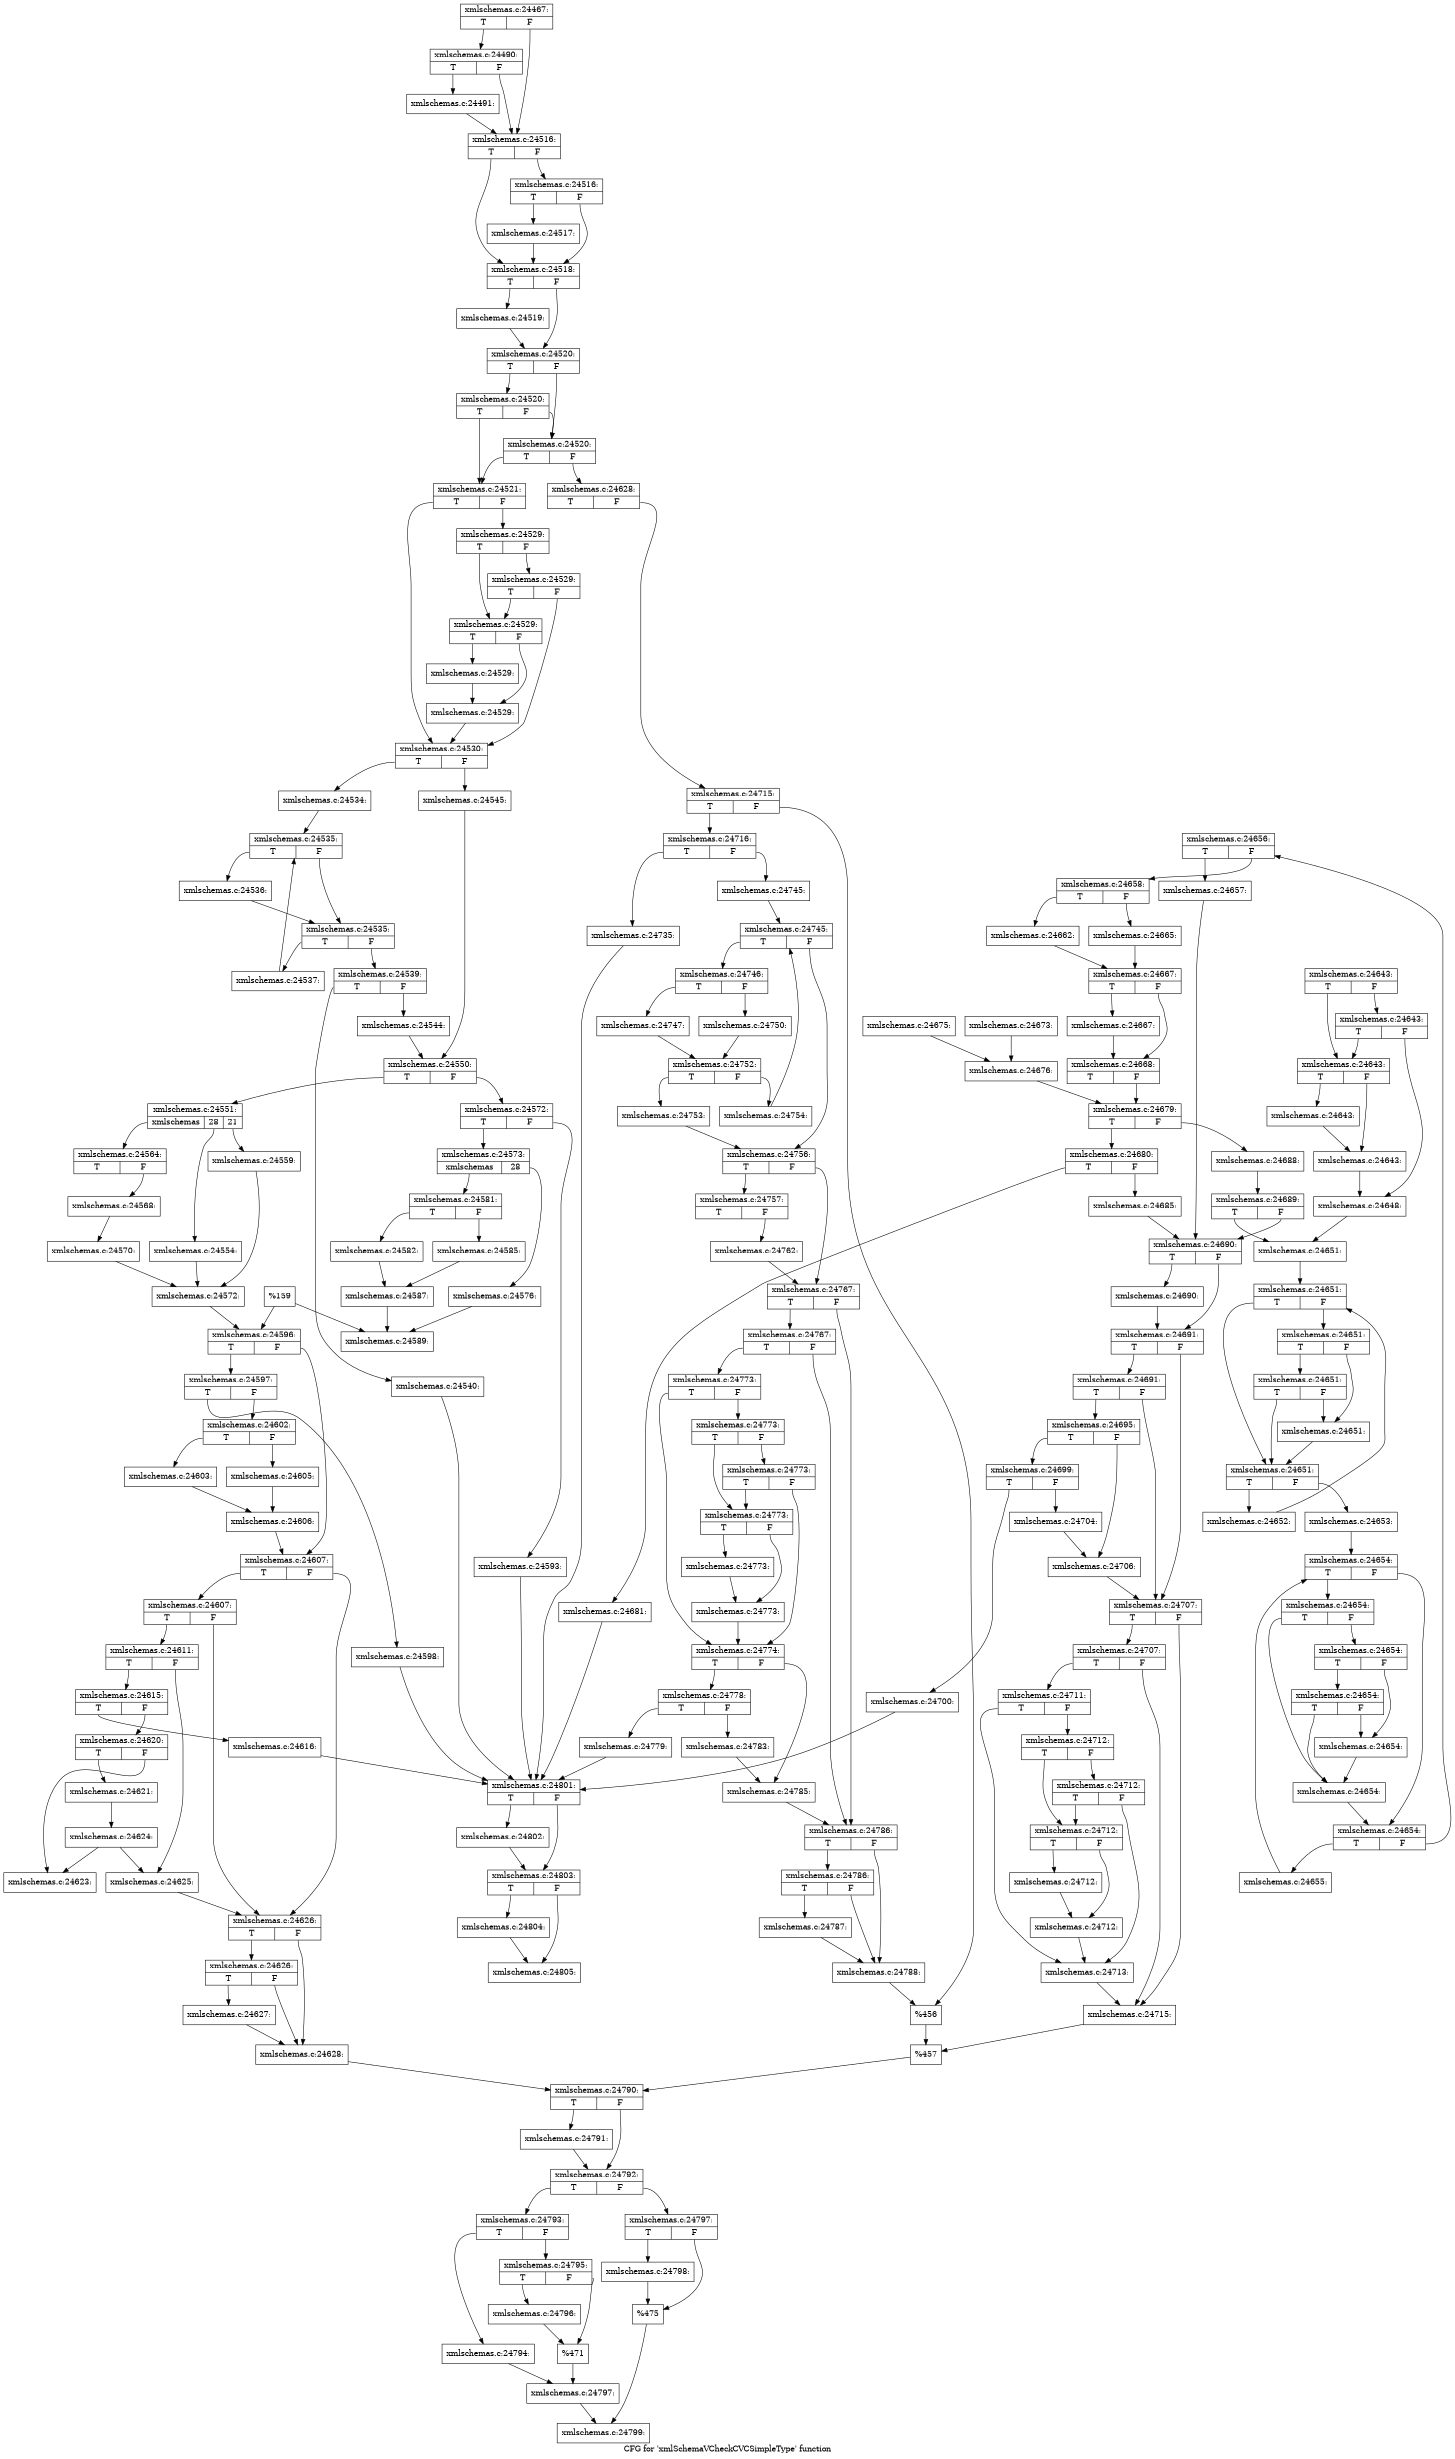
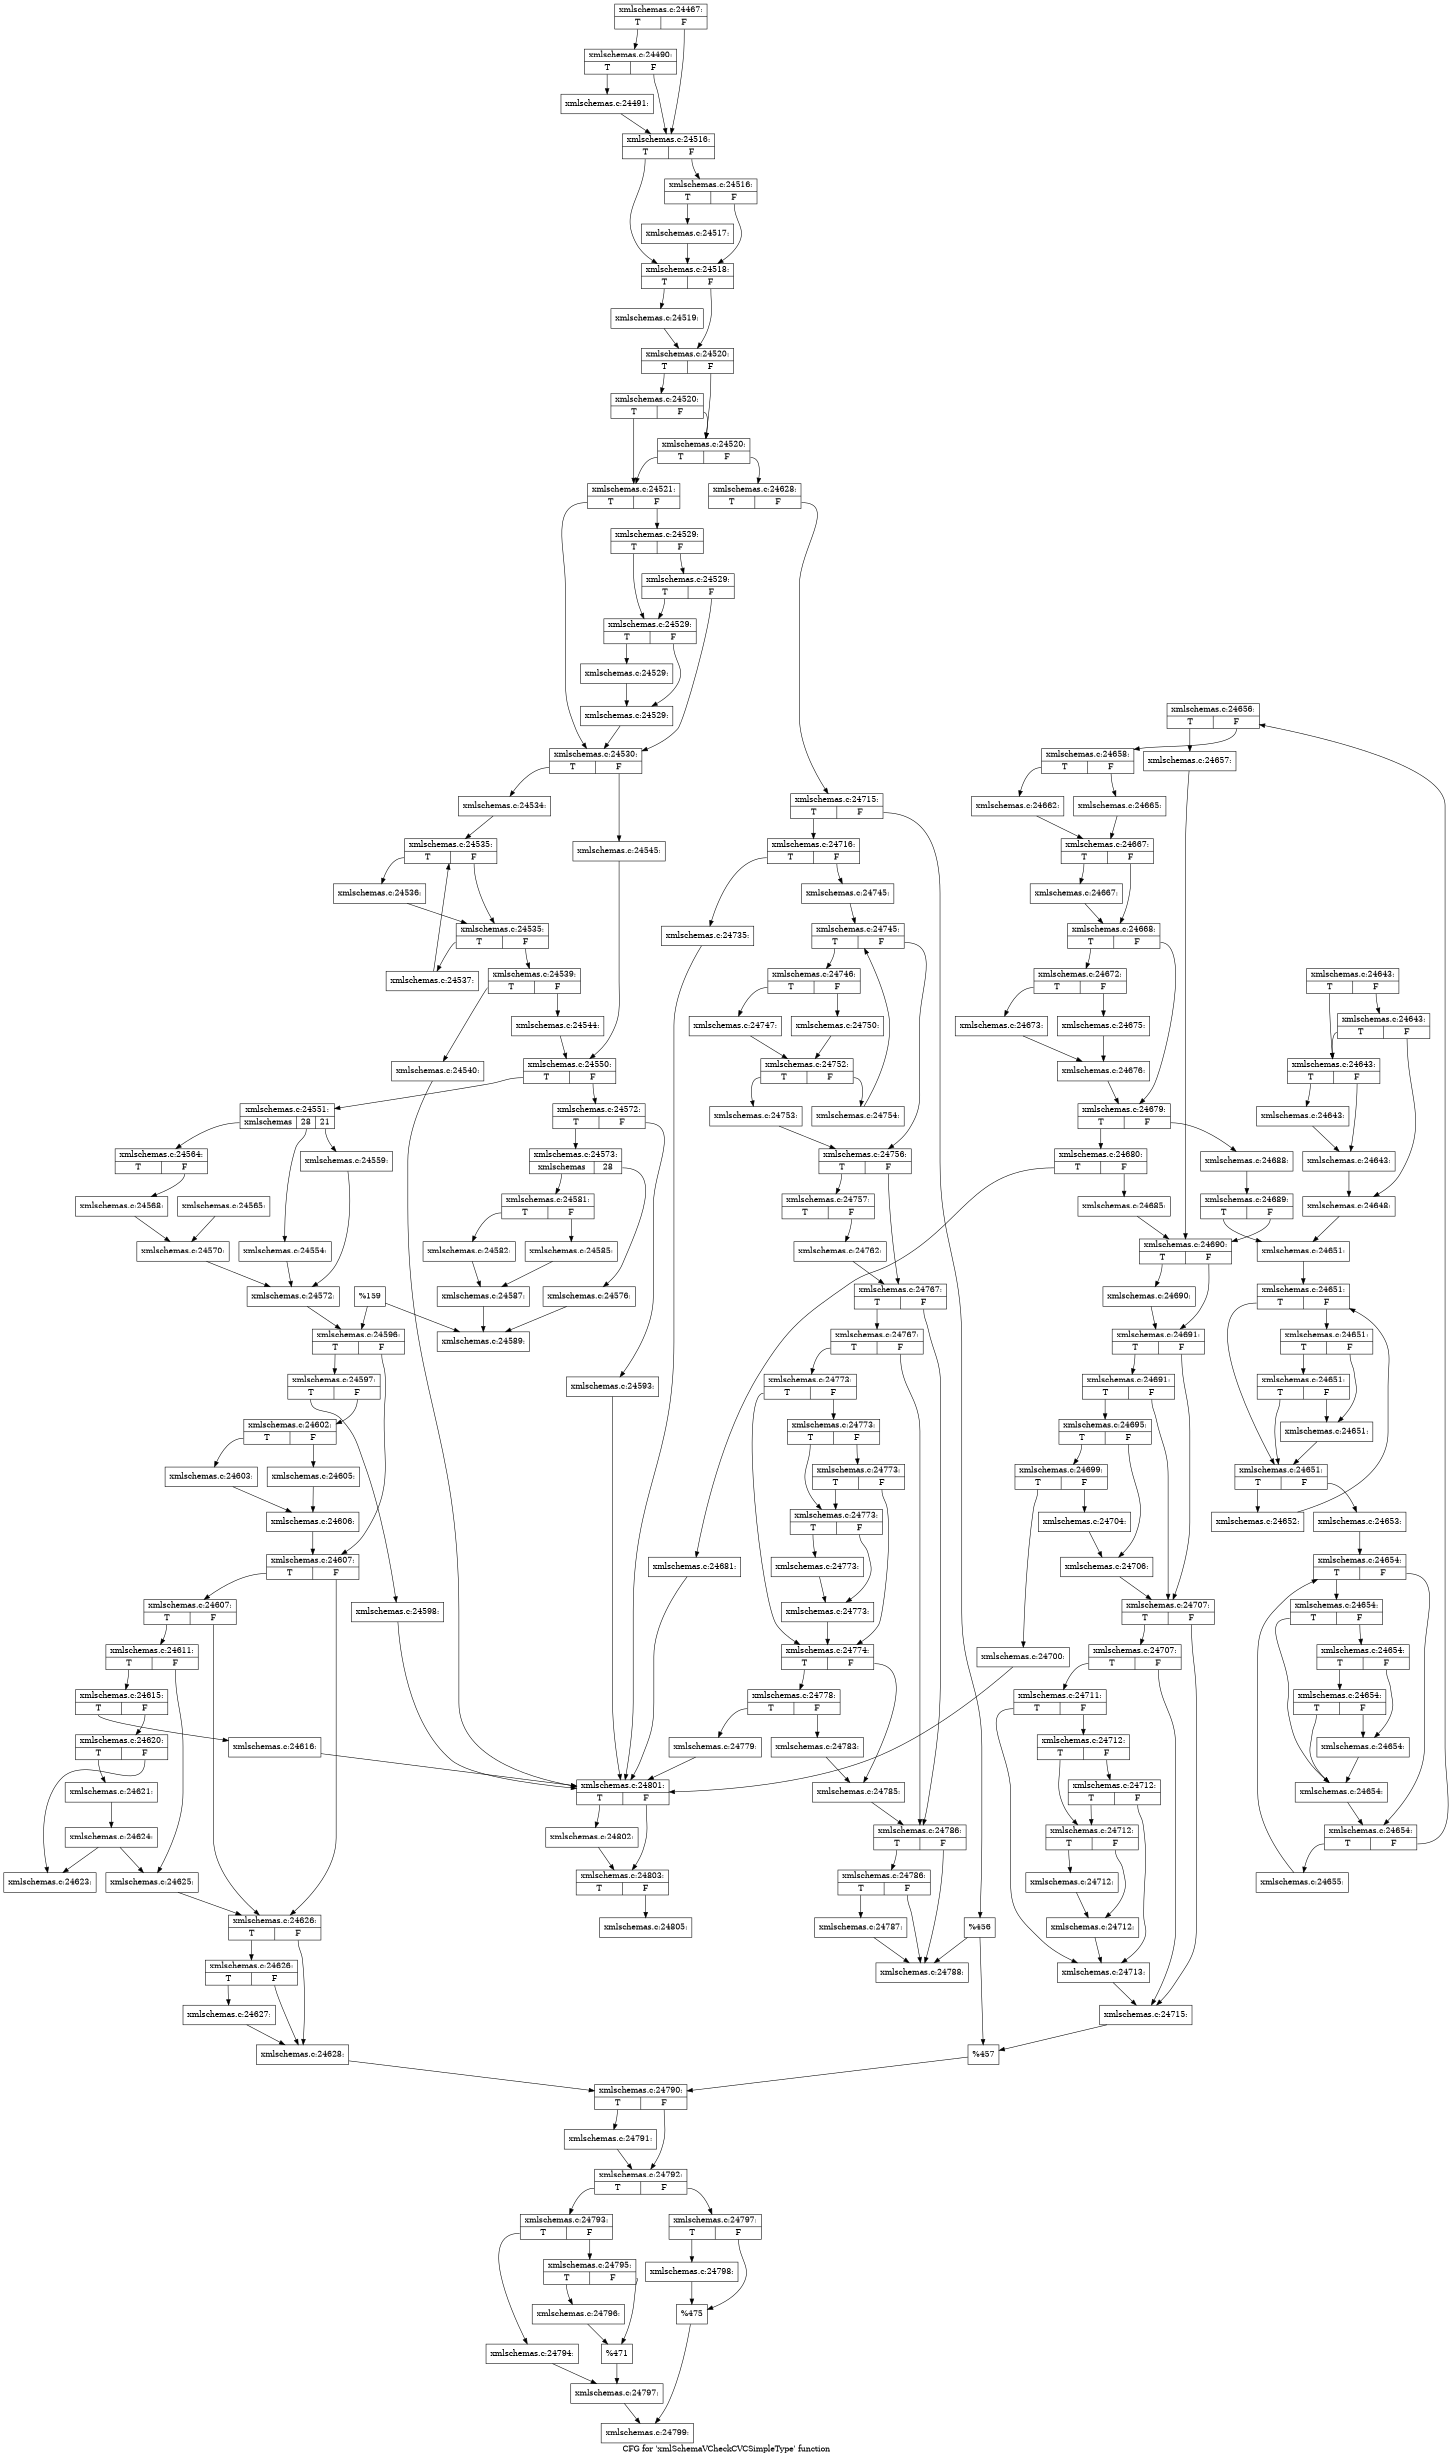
node "xmlschemas.c:24672:": added
node "xmlschemas.c:24565:": added
node "xmlschemas.c:24804:": removed
edge "xmlschemas.c:24788:" -> "%456": reversed
